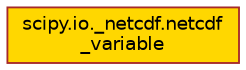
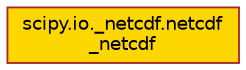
node "scipy.io._netcdf.netcdf _variable": label "scipy.io._netcdf.netcdf _variable" -> "scipy.io._netcdf.netcdf _netcdf"
